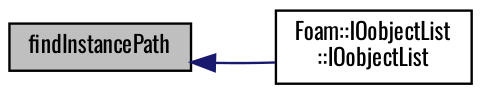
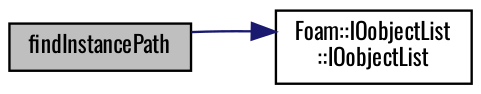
edge "Foam::IOobjectList ::IOobjectList" -> "findInstancePath": reversed
